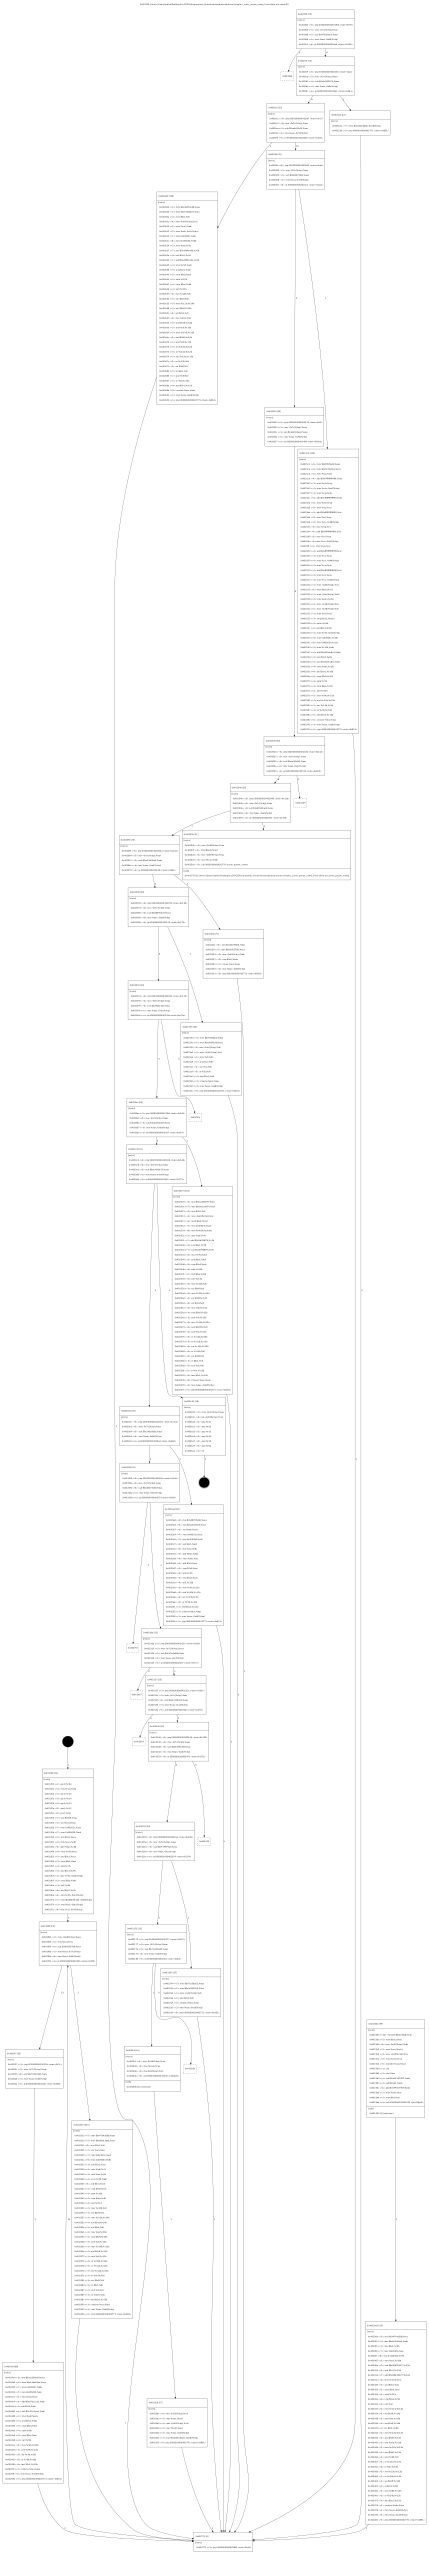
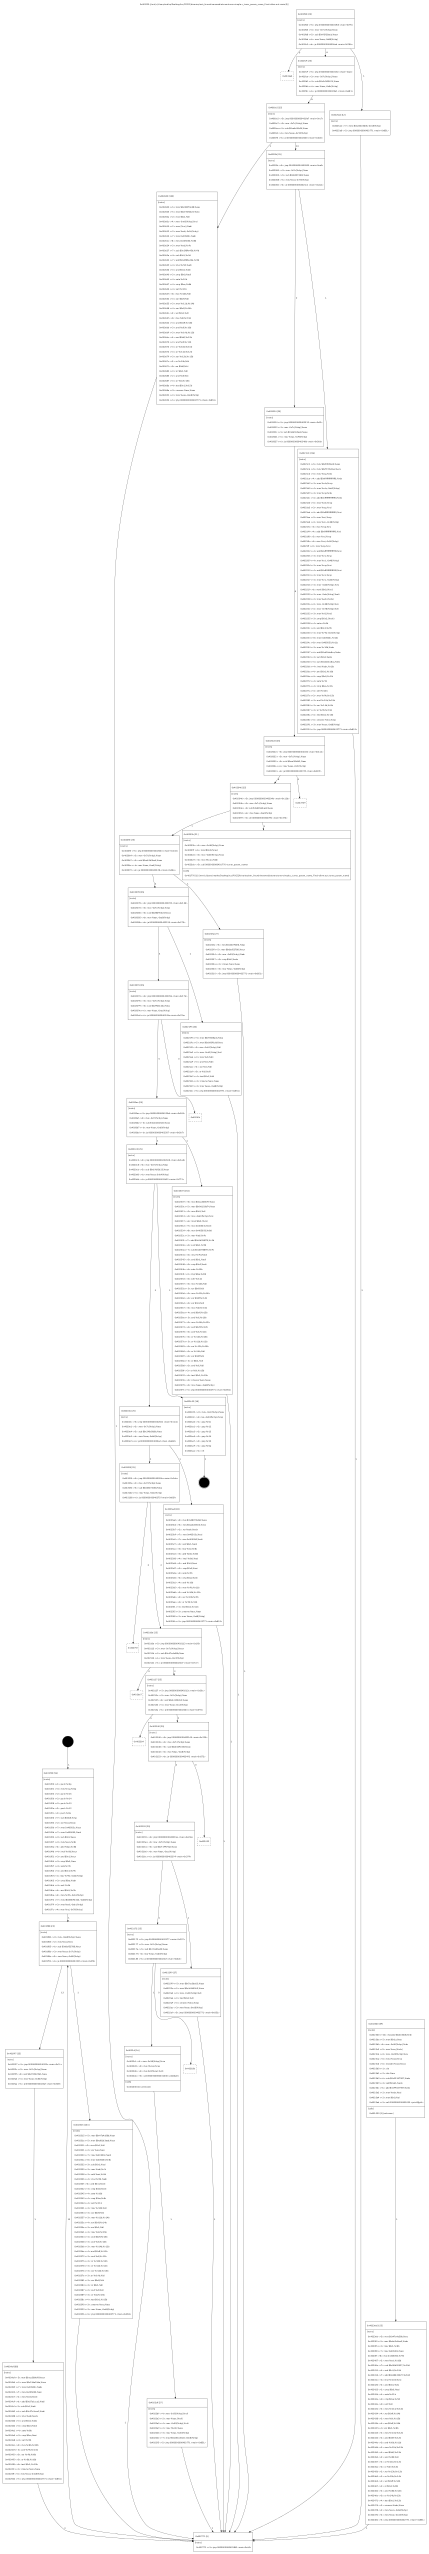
edge "0x401fc9 [25]" -> "0x4025a1 [12]": now "0x401fb0 [25]" -> "0x4025a1 [12]"
